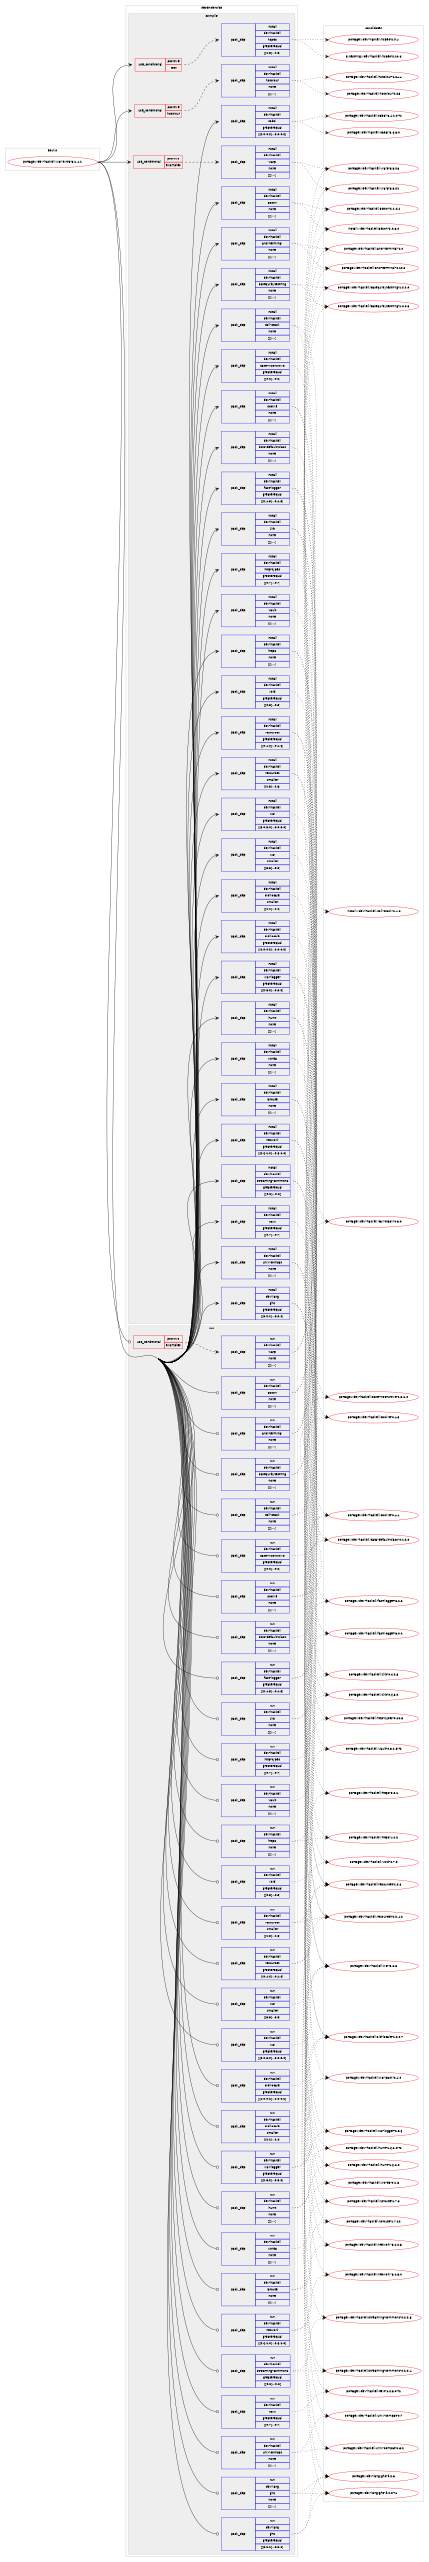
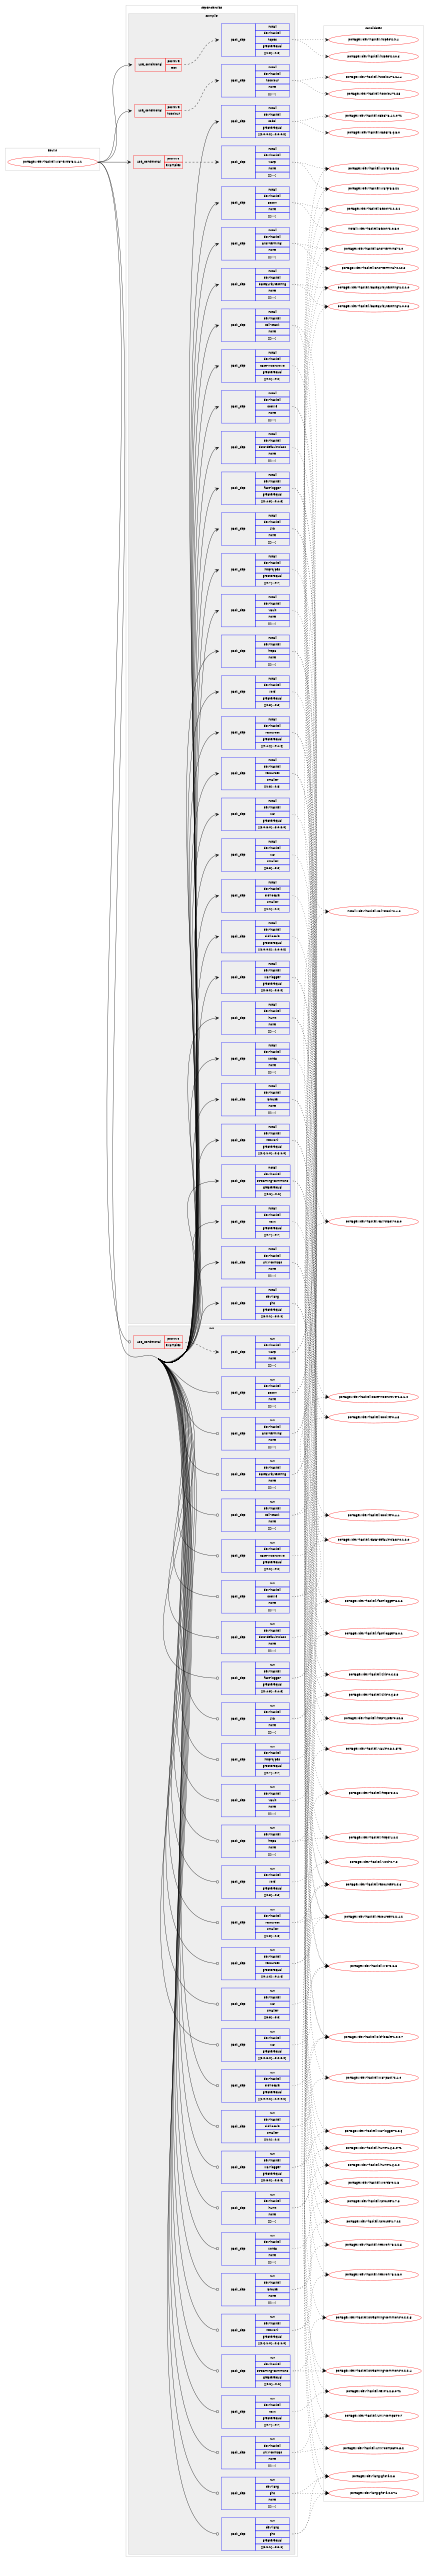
node "bytestring://dev-haskell/hspec-2.10.6": label "bytestring://dev-haskell/hspec-2.10.6" -> "portage://dev-haskell/hspec-2.10.6"
